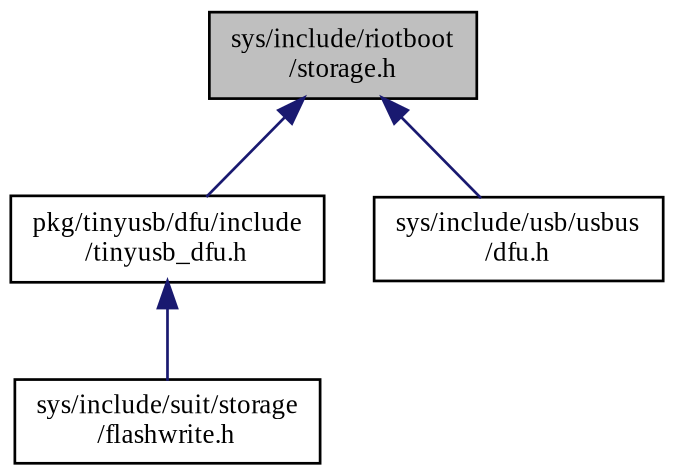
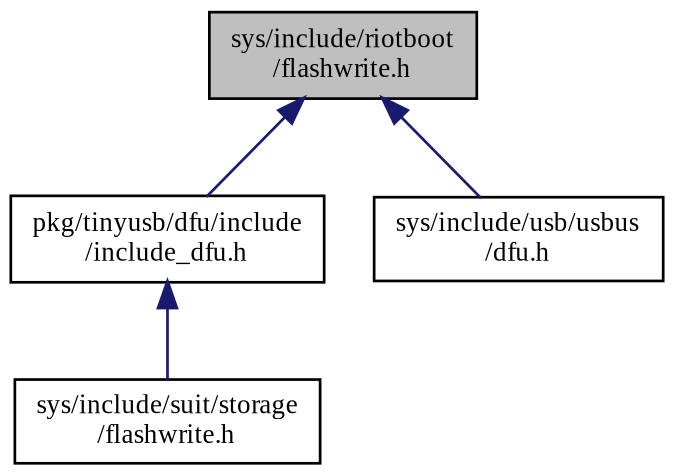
node "sys/include/riotboot /storage.h": label "sys/include/riotboot /storage.h" -> "sys/include/riotboot /flashwrite.h"
node "pkg/tinyusb/dfu/include /tinyusb_dfu.h": label "pkg/tinyusb/dfu/include /tinyusb_dfu.h" -> "pkg/tinyusb/dfu/include /include_dfu.h"
